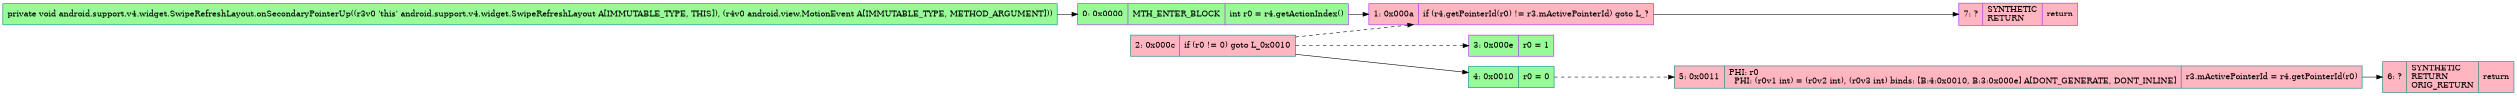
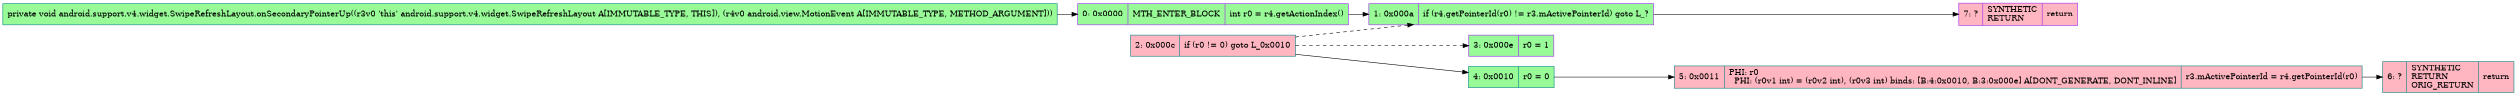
node "1: 0x000a": fillcolor lightpink -> palegreen
edge "4: 0x0010" -> "5: 0x0011": style dashed -> solid
